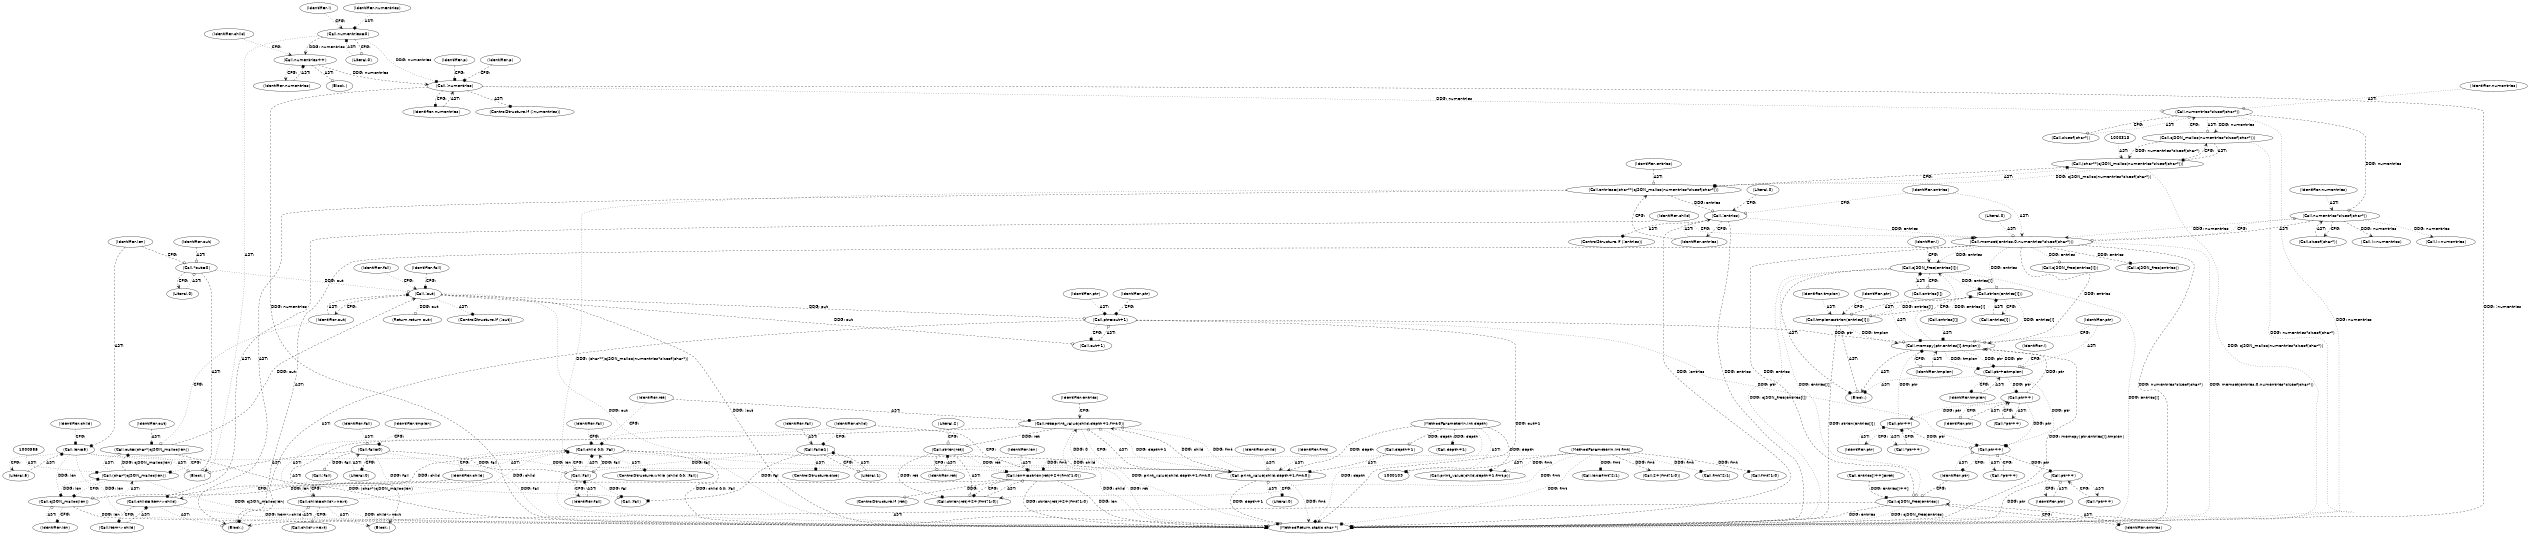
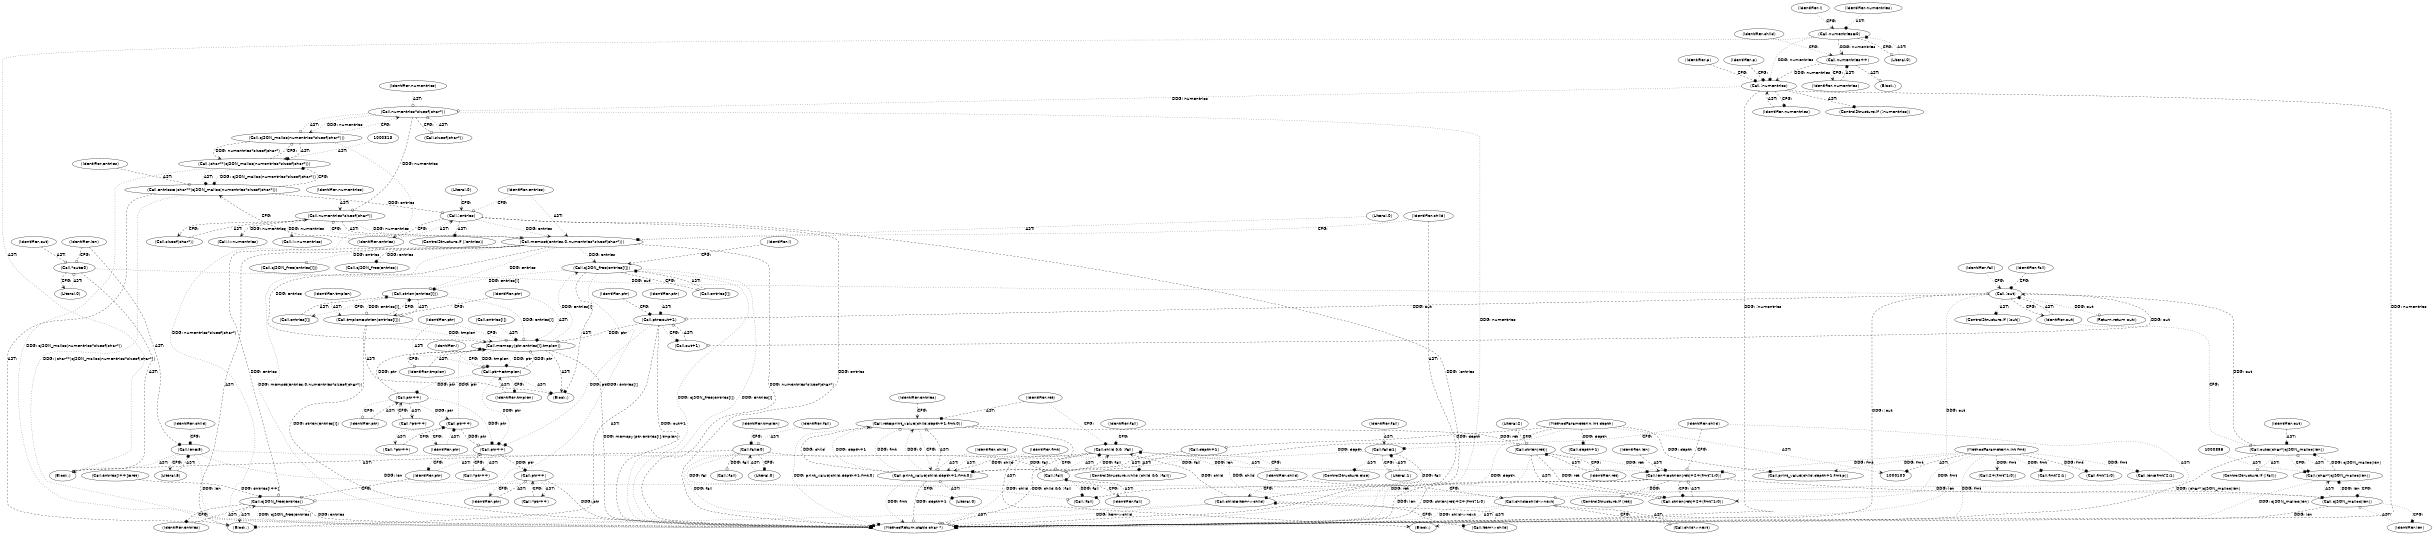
edge "(Call,(char**)cJSON_malloc(numentries*sizeof(char*)))" -> "(Call,cJSON_malloc(numentries*sizeof(char*)))": arrowhead vee -> odot
edge "(Call,ptr+=tmplen)" -> "(Call,memcpy(ptr,entries[i],tmplen))": style dotted -> dashed
node "(ControlStructure,if (!fail))": added
